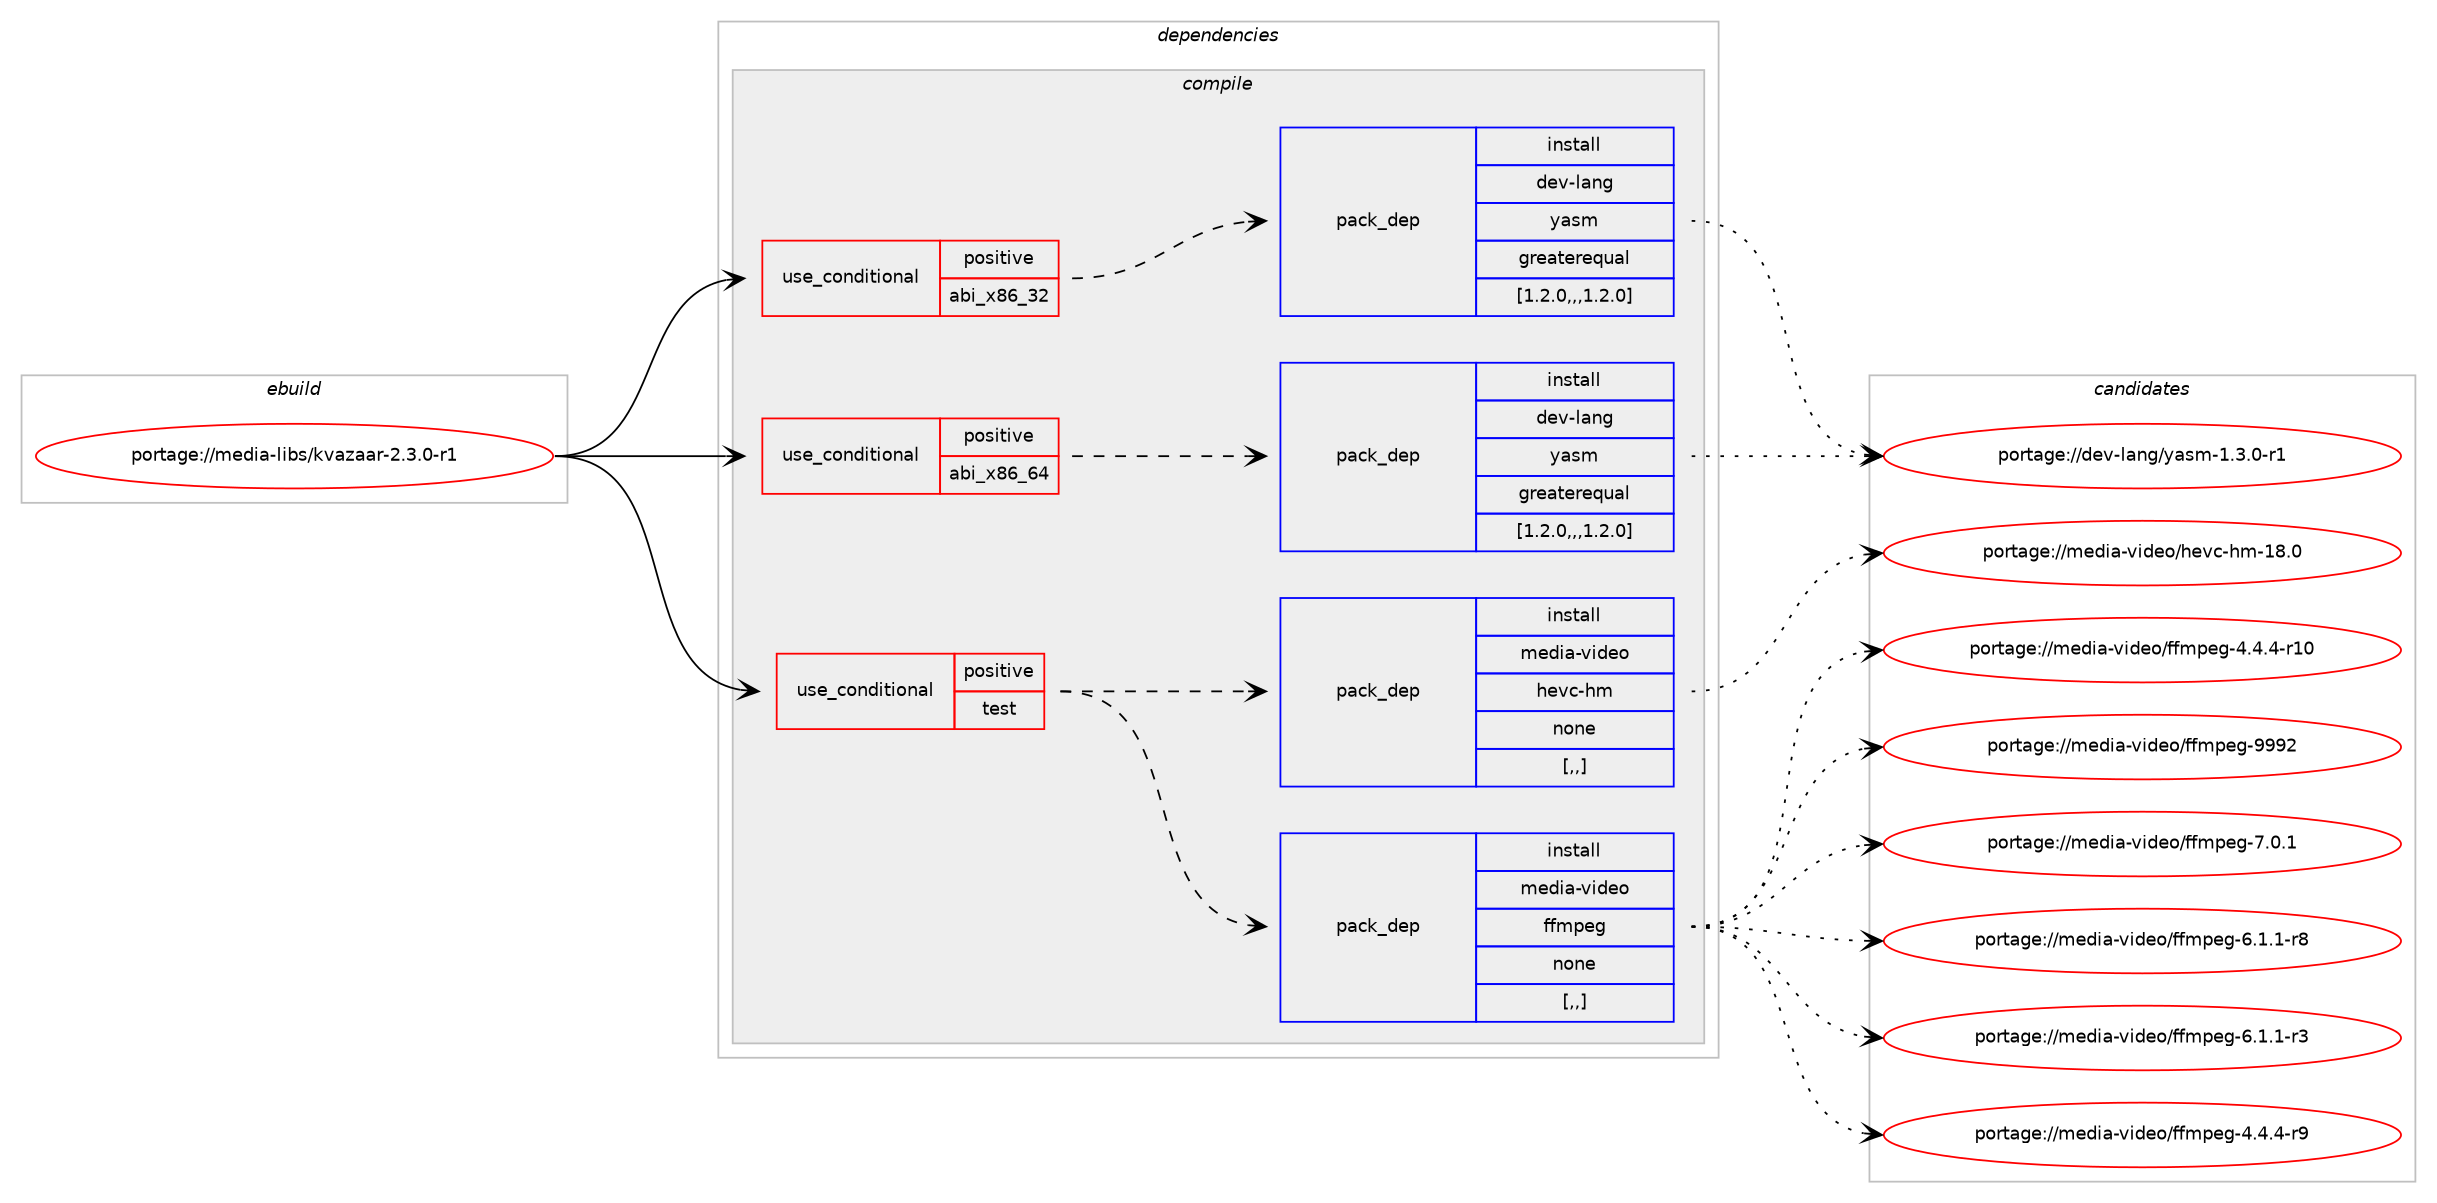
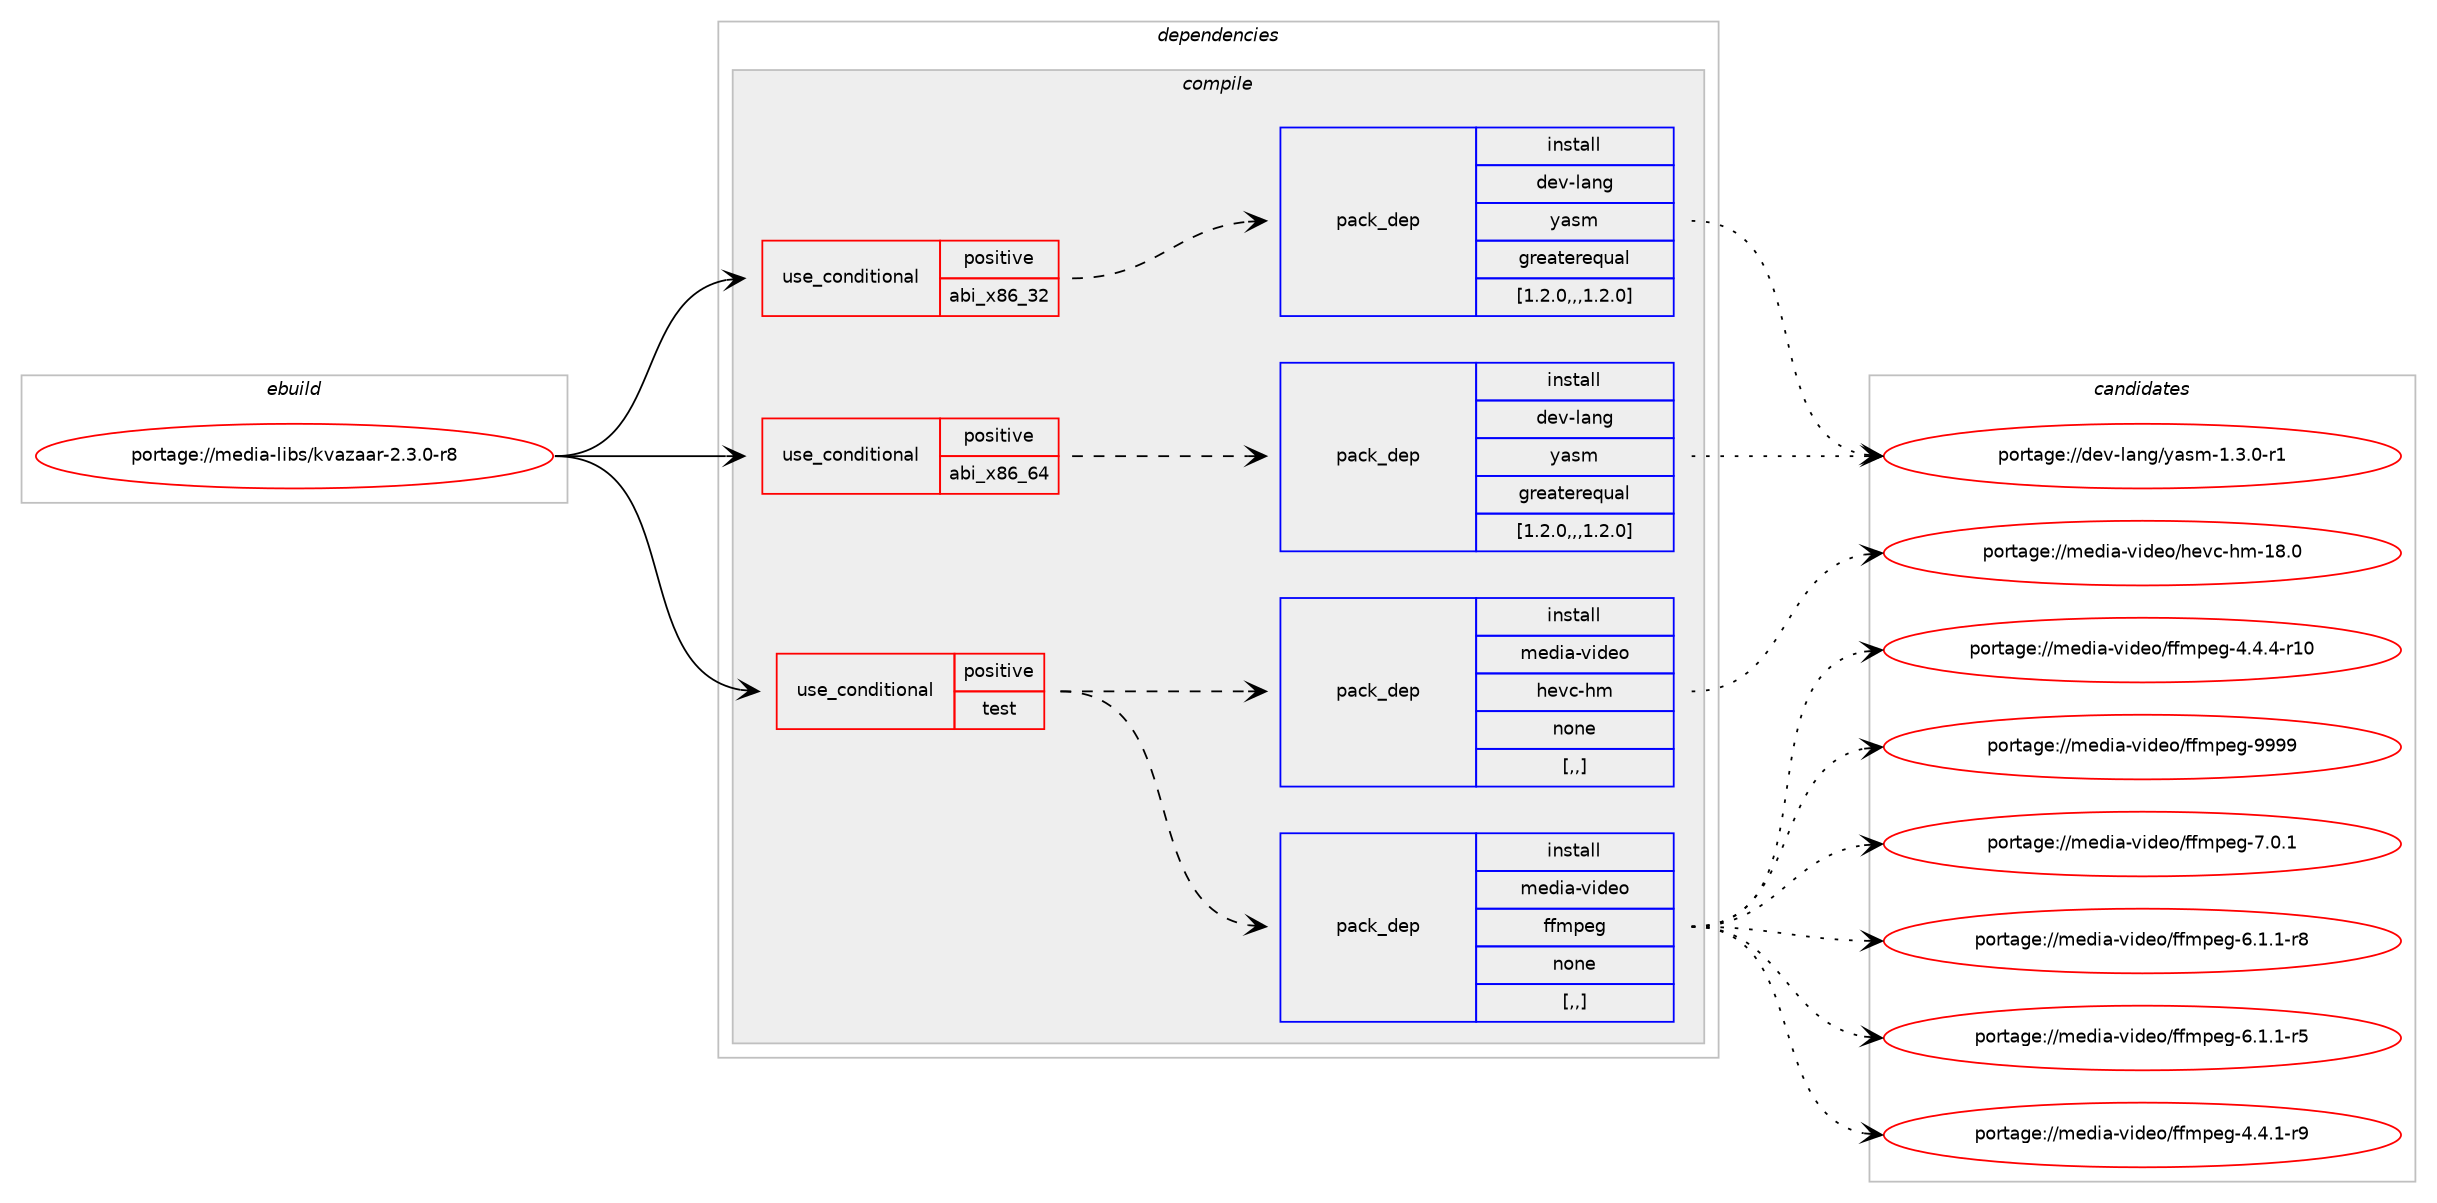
node "portage://media-libs/kvazaar-2.3.0-r1": label "portage://media-libs/kvazaar-2.3.0-r1" -> "portage://media-libs/kvazaar-2.3.0-r8"
node "portage://media-video/ffmpeg-9992": label "portage://media-video/ffmpeg-9992" -> "portage://media-video/ffmpeg-9999"
node "portage://media-video/ffmpeg-6.1.1-r3": label "portage://media-video/ffmpeg-6.1.1-r3" -> "portage://media-video/ffmpeg-6.1.1-r5"
node "portage://media-video/ffmpeg-4.4.4-r9": label "portage://media-video/ffmpeg-4.4.4-r9" -> "portage://media-video/ffmpeg-4.4.1-r9"
